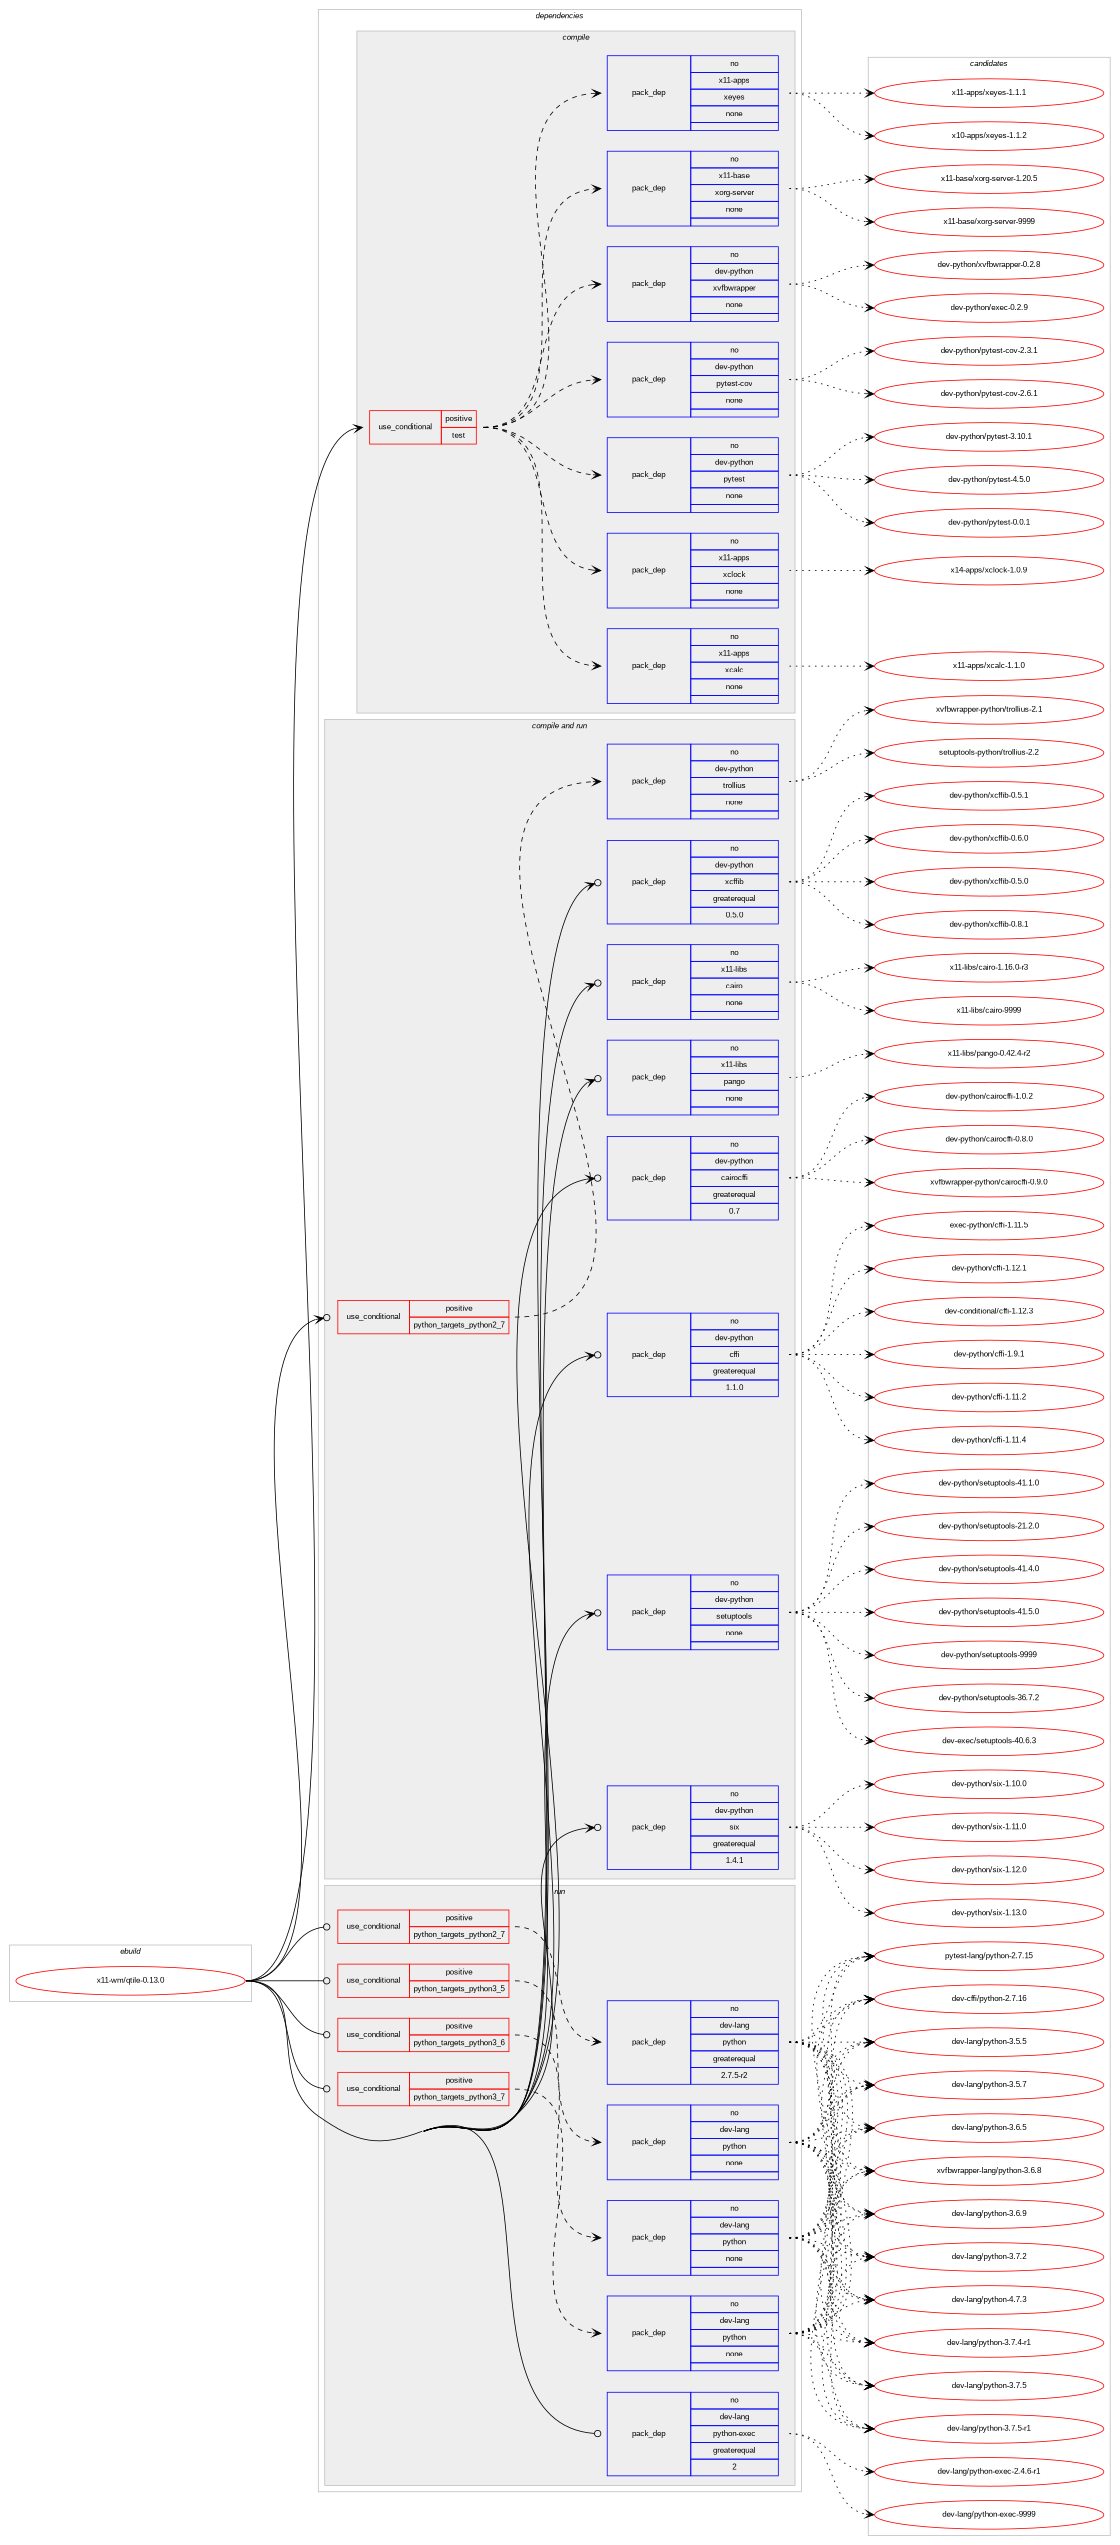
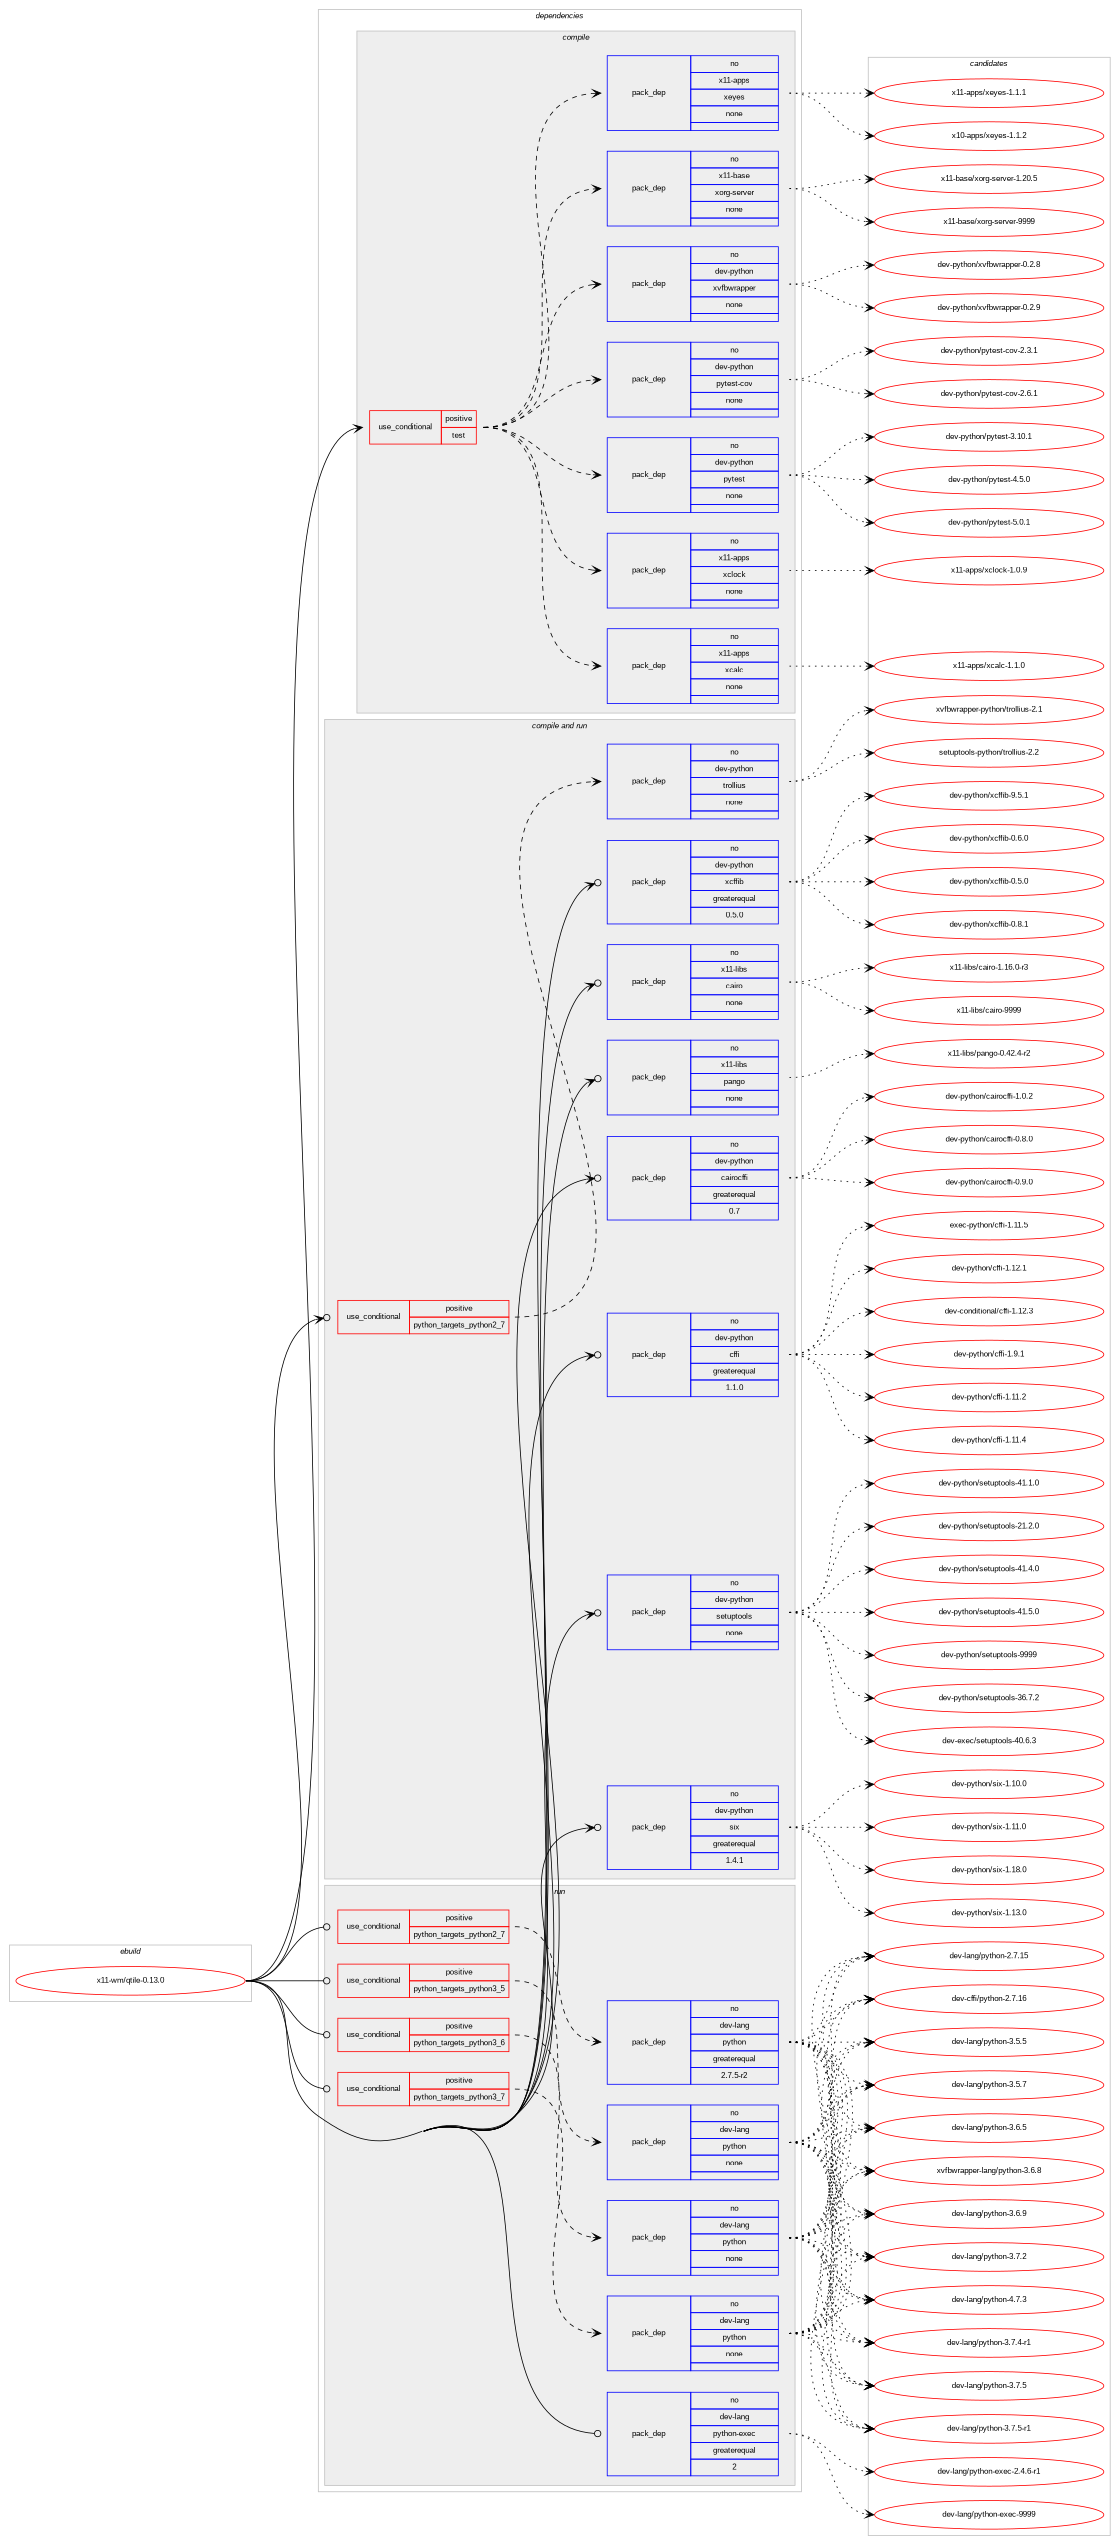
node "dev-python/exec-0.2.9": label "dev-python/exec-0.2.9" -> "dev-python/xvfbwrapper-0.2.9"
node "dev-python/pytest-0.0.1": label "dev-python/pytest-0.0.1" -> "dev-python/pytest-5.0.1"
node "x14-apps/xclock-1.0.9": label "x14-apps/xclock-1.0.9" -> "x11-apps/xclock-1.0.9"
node "dev-python/xcffib-0.5.1": label "dev-python/xcffib-0.5.1" -> "dev-python/xcffib-9.5.1"
node "xvfbwrapper-python/cairocffi-0.9.0": label "xvfbwrapper-python/cairocffi-0.9.0" -> "dev-python/cairocffi-0.9.0"
node "dev-python/six-1.12.0": label "dev-python/six-1.12.0" -> "dev-python/six-1.18.0"
node "pytest-lang/python-2.7.15": label "pytest-lang/python-2.7.15" -> "dev-lang/python-2.7.15"
